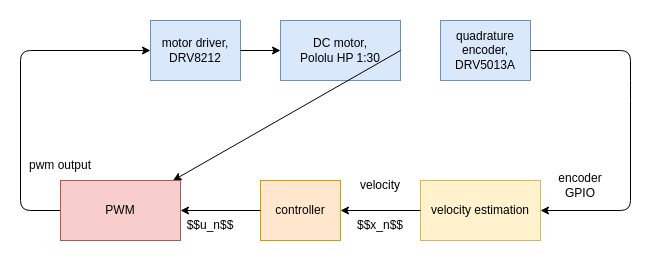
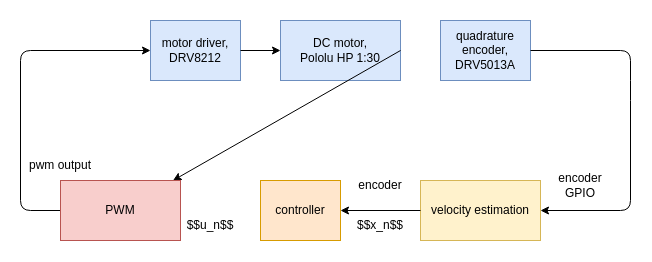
node "velocity": label "velocity" -> "encoder"
edge "controller" -> "$$u_n$$": removed
